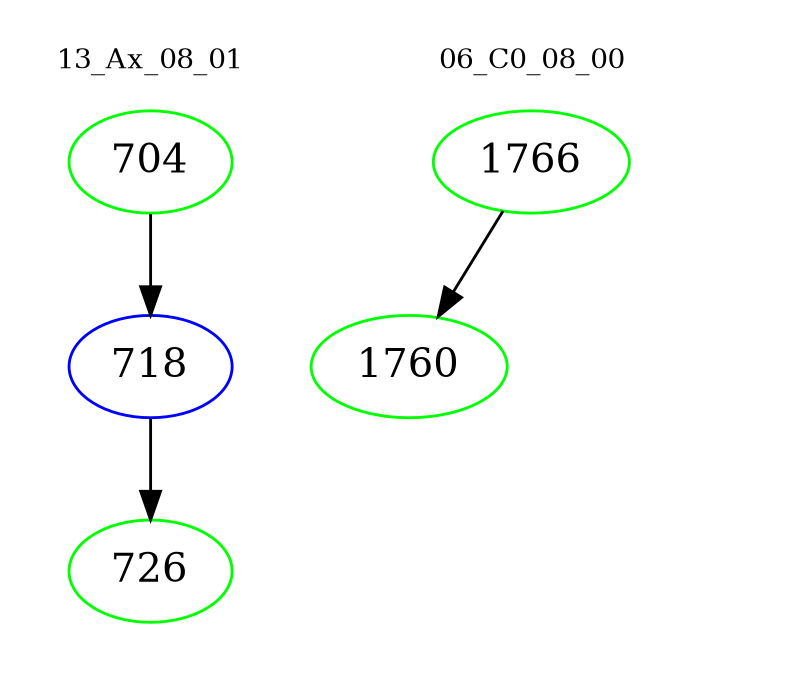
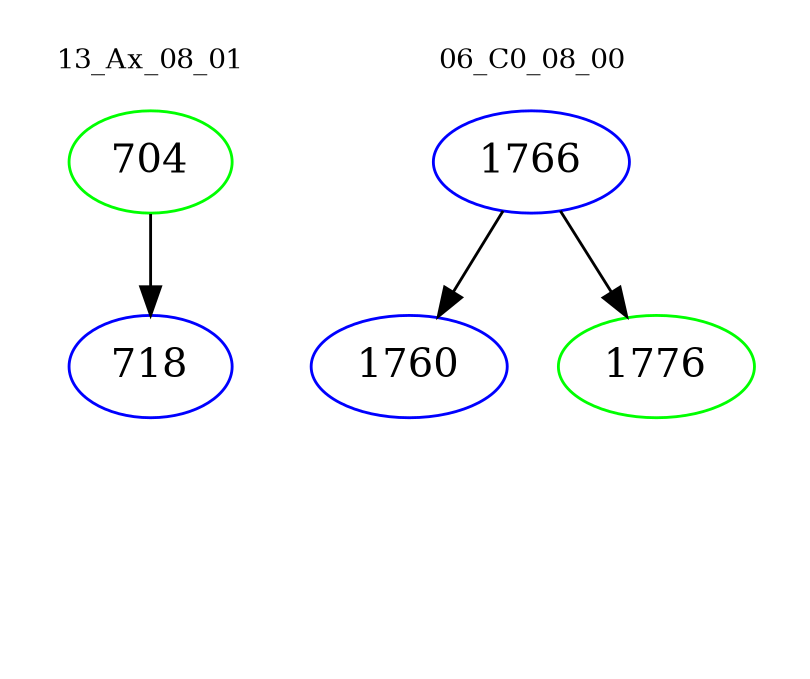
node "1766": color green -> blue
node "1760": color green -> blue
node "1776": added
node "726": removed
